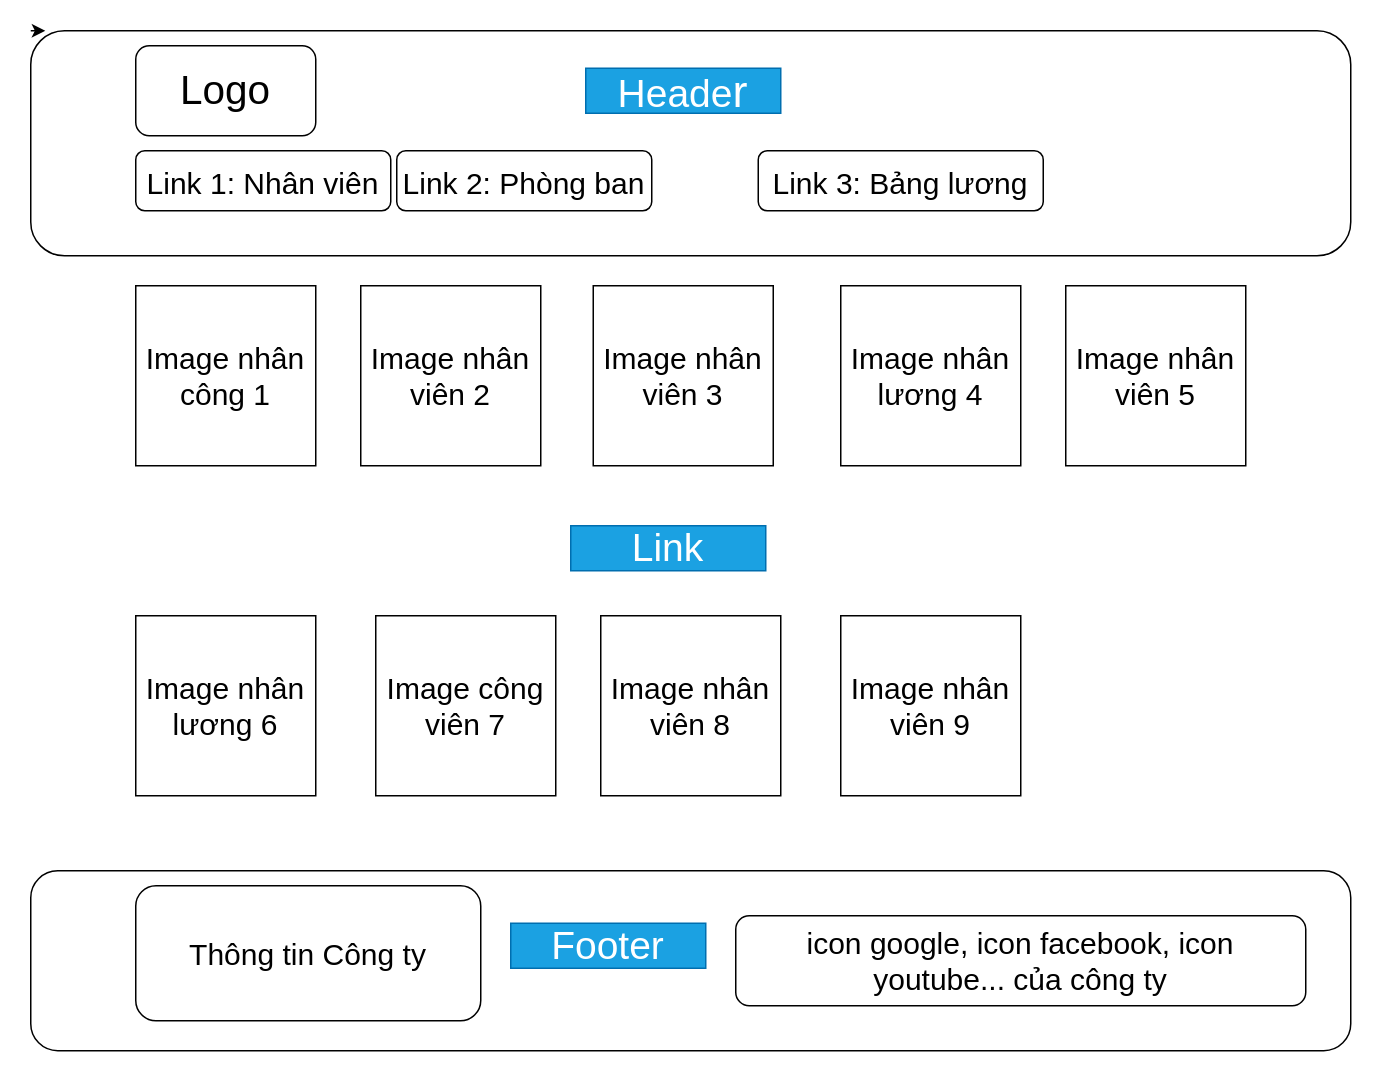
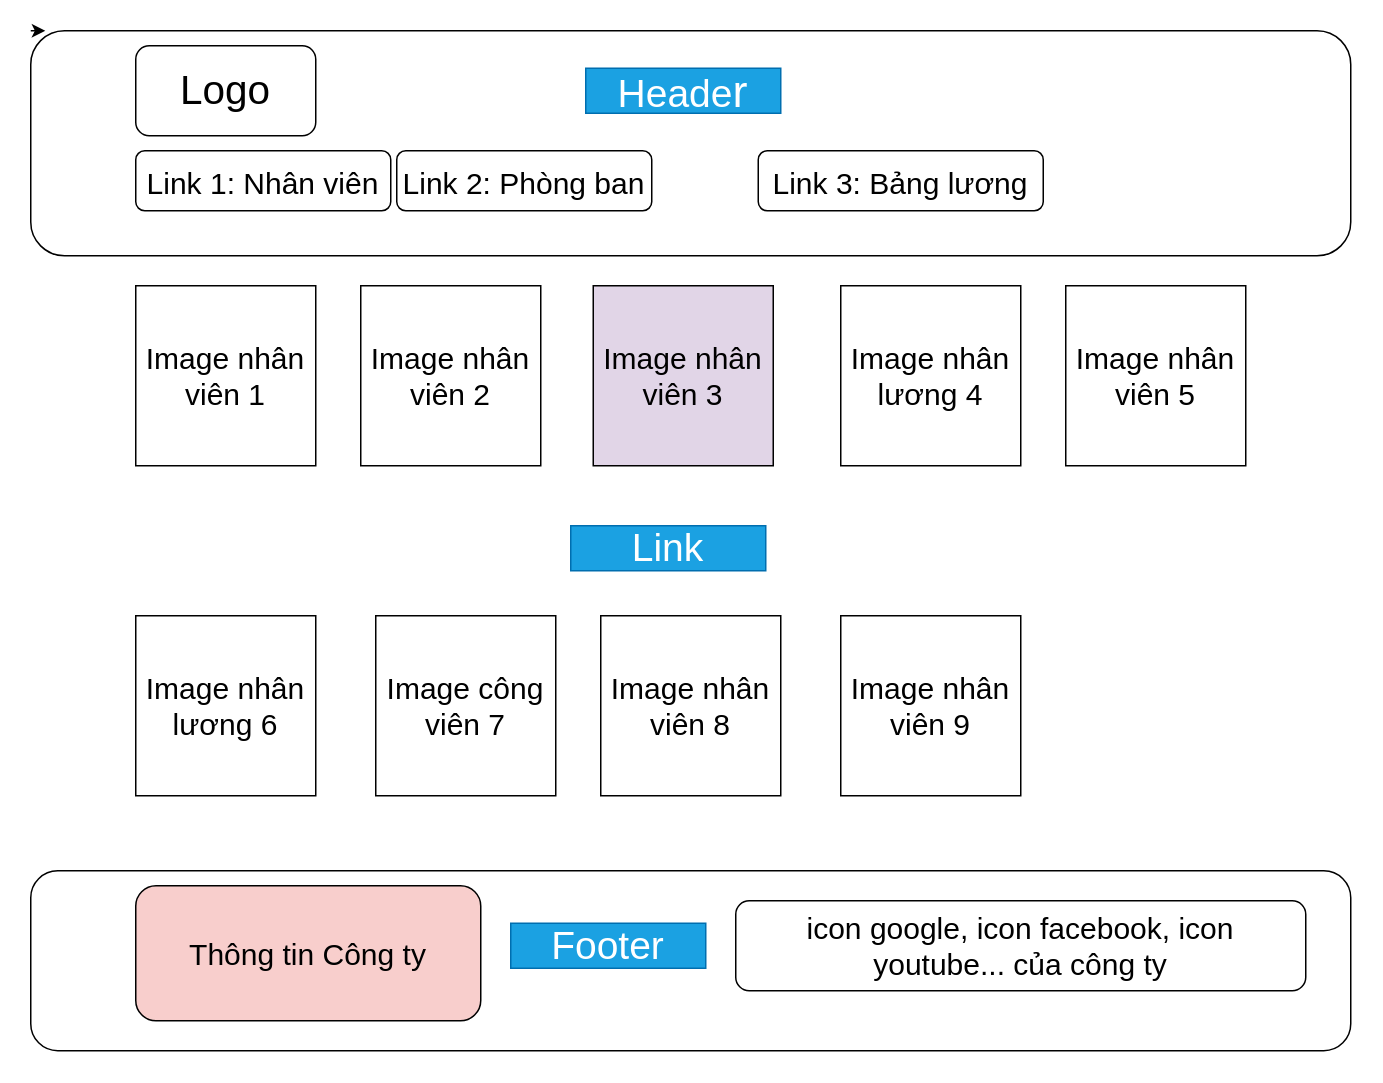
node "Image nhân công 1": label "Image nhân công 1" -> "Image nhân viên 1"
node "Image nhân viên 3": fillcolor #ffffff -> #e1d5e7
node "Thông tin Công ty": fillcolor #ffffff -> #f8cecc
node "icon google, icon facebook, icon youtube... của công ty": moved (1021, 961) -> (1021, 946)
